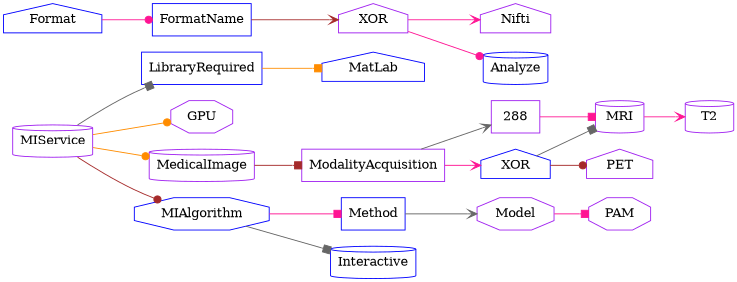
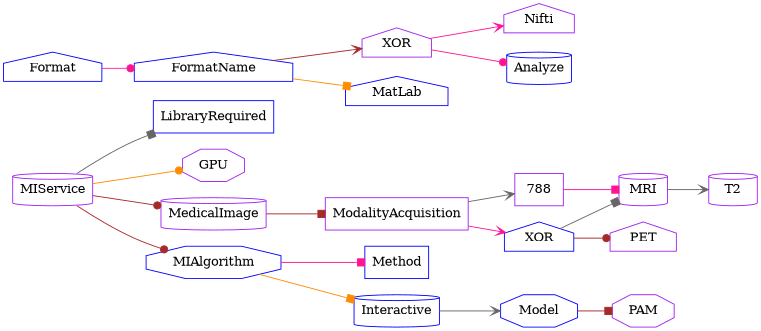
node "FormatName": shape box -> house
edge "LibraryRequired" -> "MatLab": now "FormatName" -> "MatLab"
node "288": label "288" -> "788"
edge "MRI" -> "T2": color deeppink -> gray40
edge "MIService" -> "MedicalImage": color darkorange -> brown
edge "Method" -> "Model": now "Interactive" -> "Model"
node "Model": color purple -> blue
edge "Model" -> "PAM": color deeppink -> brown
edge "MIAlgorithm" -> "Interactive": color gray40 -> darkorange
